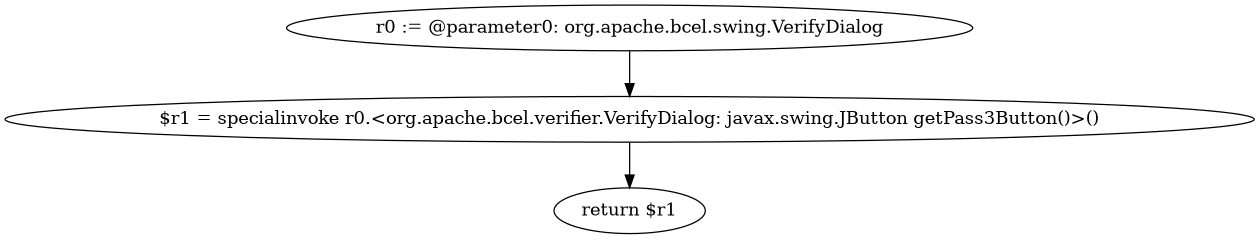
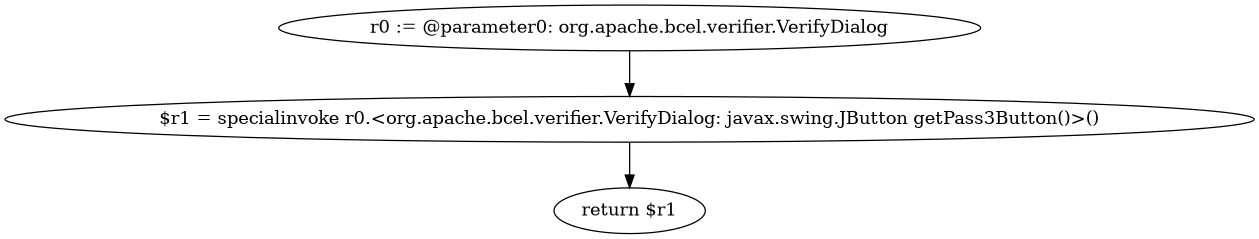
node "r0 := @parameter0: org.apache.bcel.swing.VerifyDialog": label "r0 := @parameter0: org.apache.bcel.swing.VerifyDialog" -> "r0 := @parameter0: org.apache.bcel.verifier.VerifyDialog"
